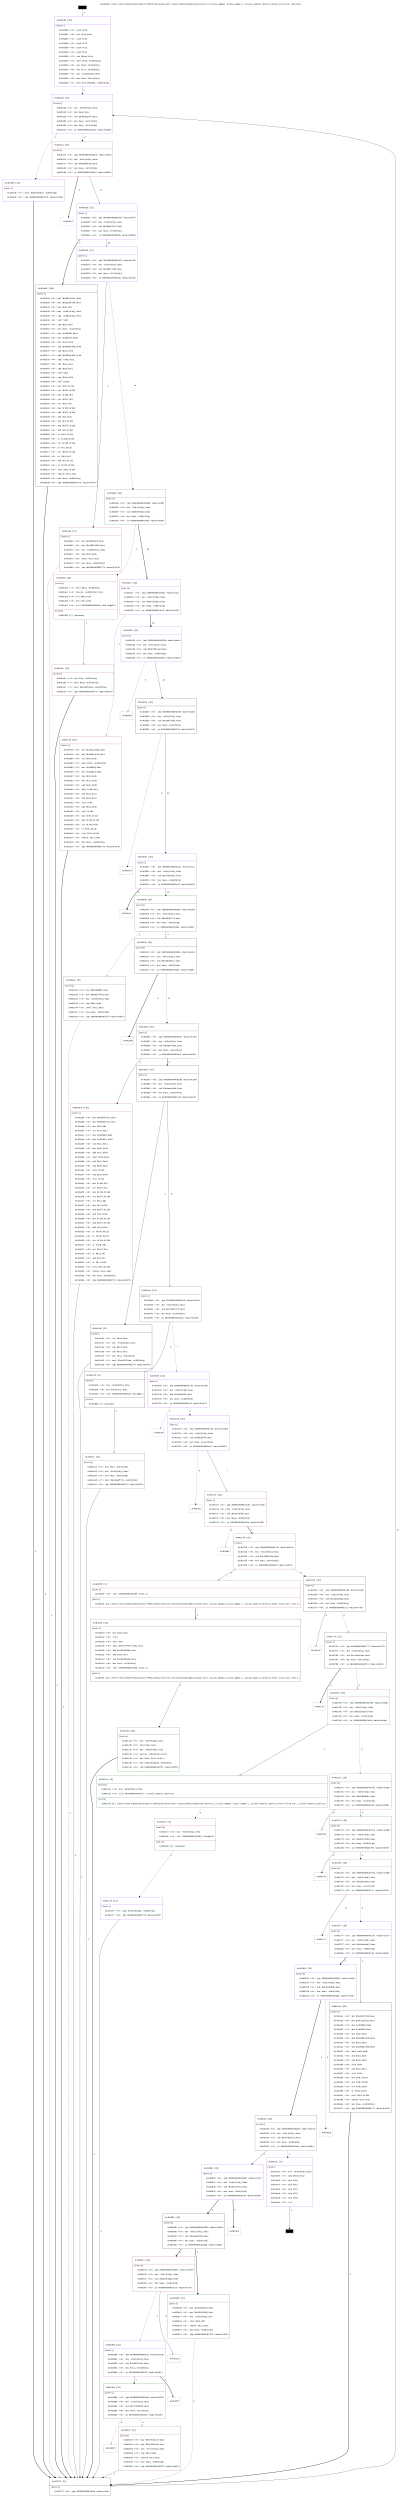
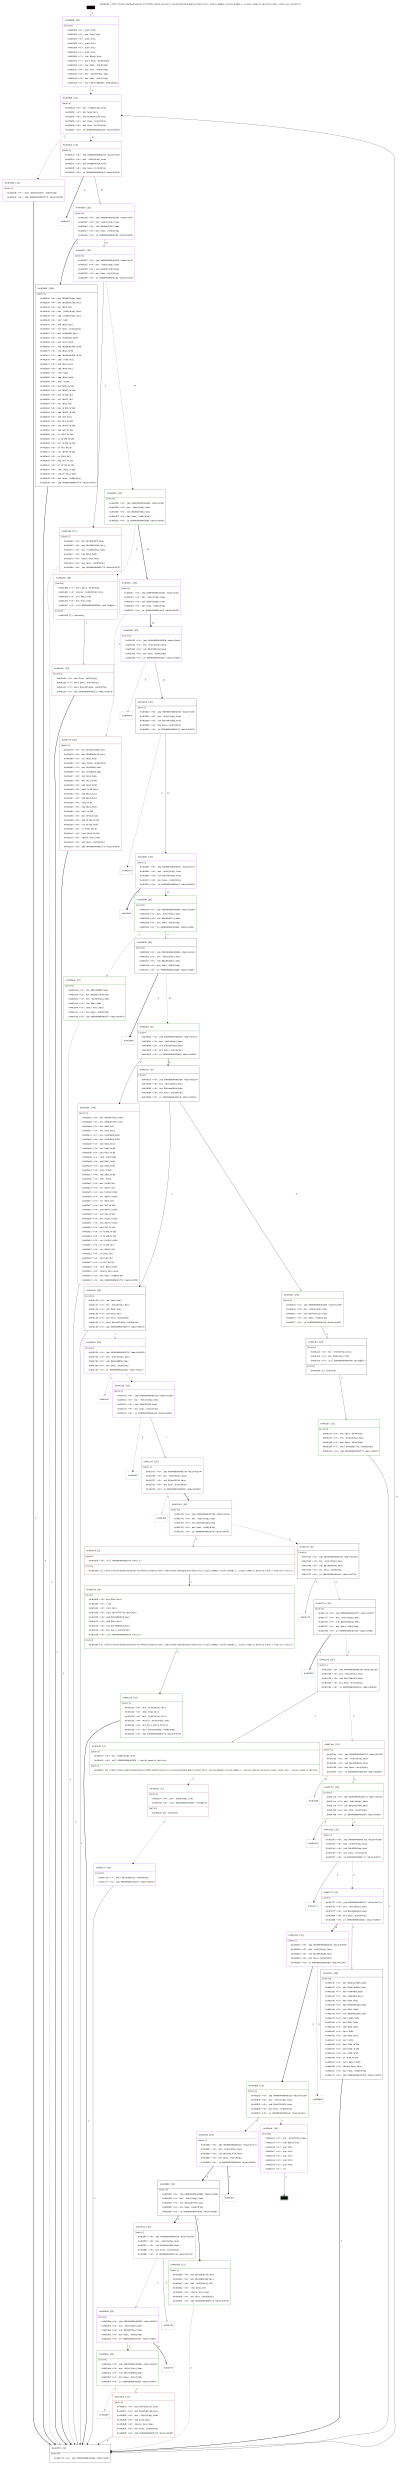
edge "0x4016e4 [25]" -> "0x4016fd [25]": now "0x401c45 [25]" -> "0x4016fd [25]"
